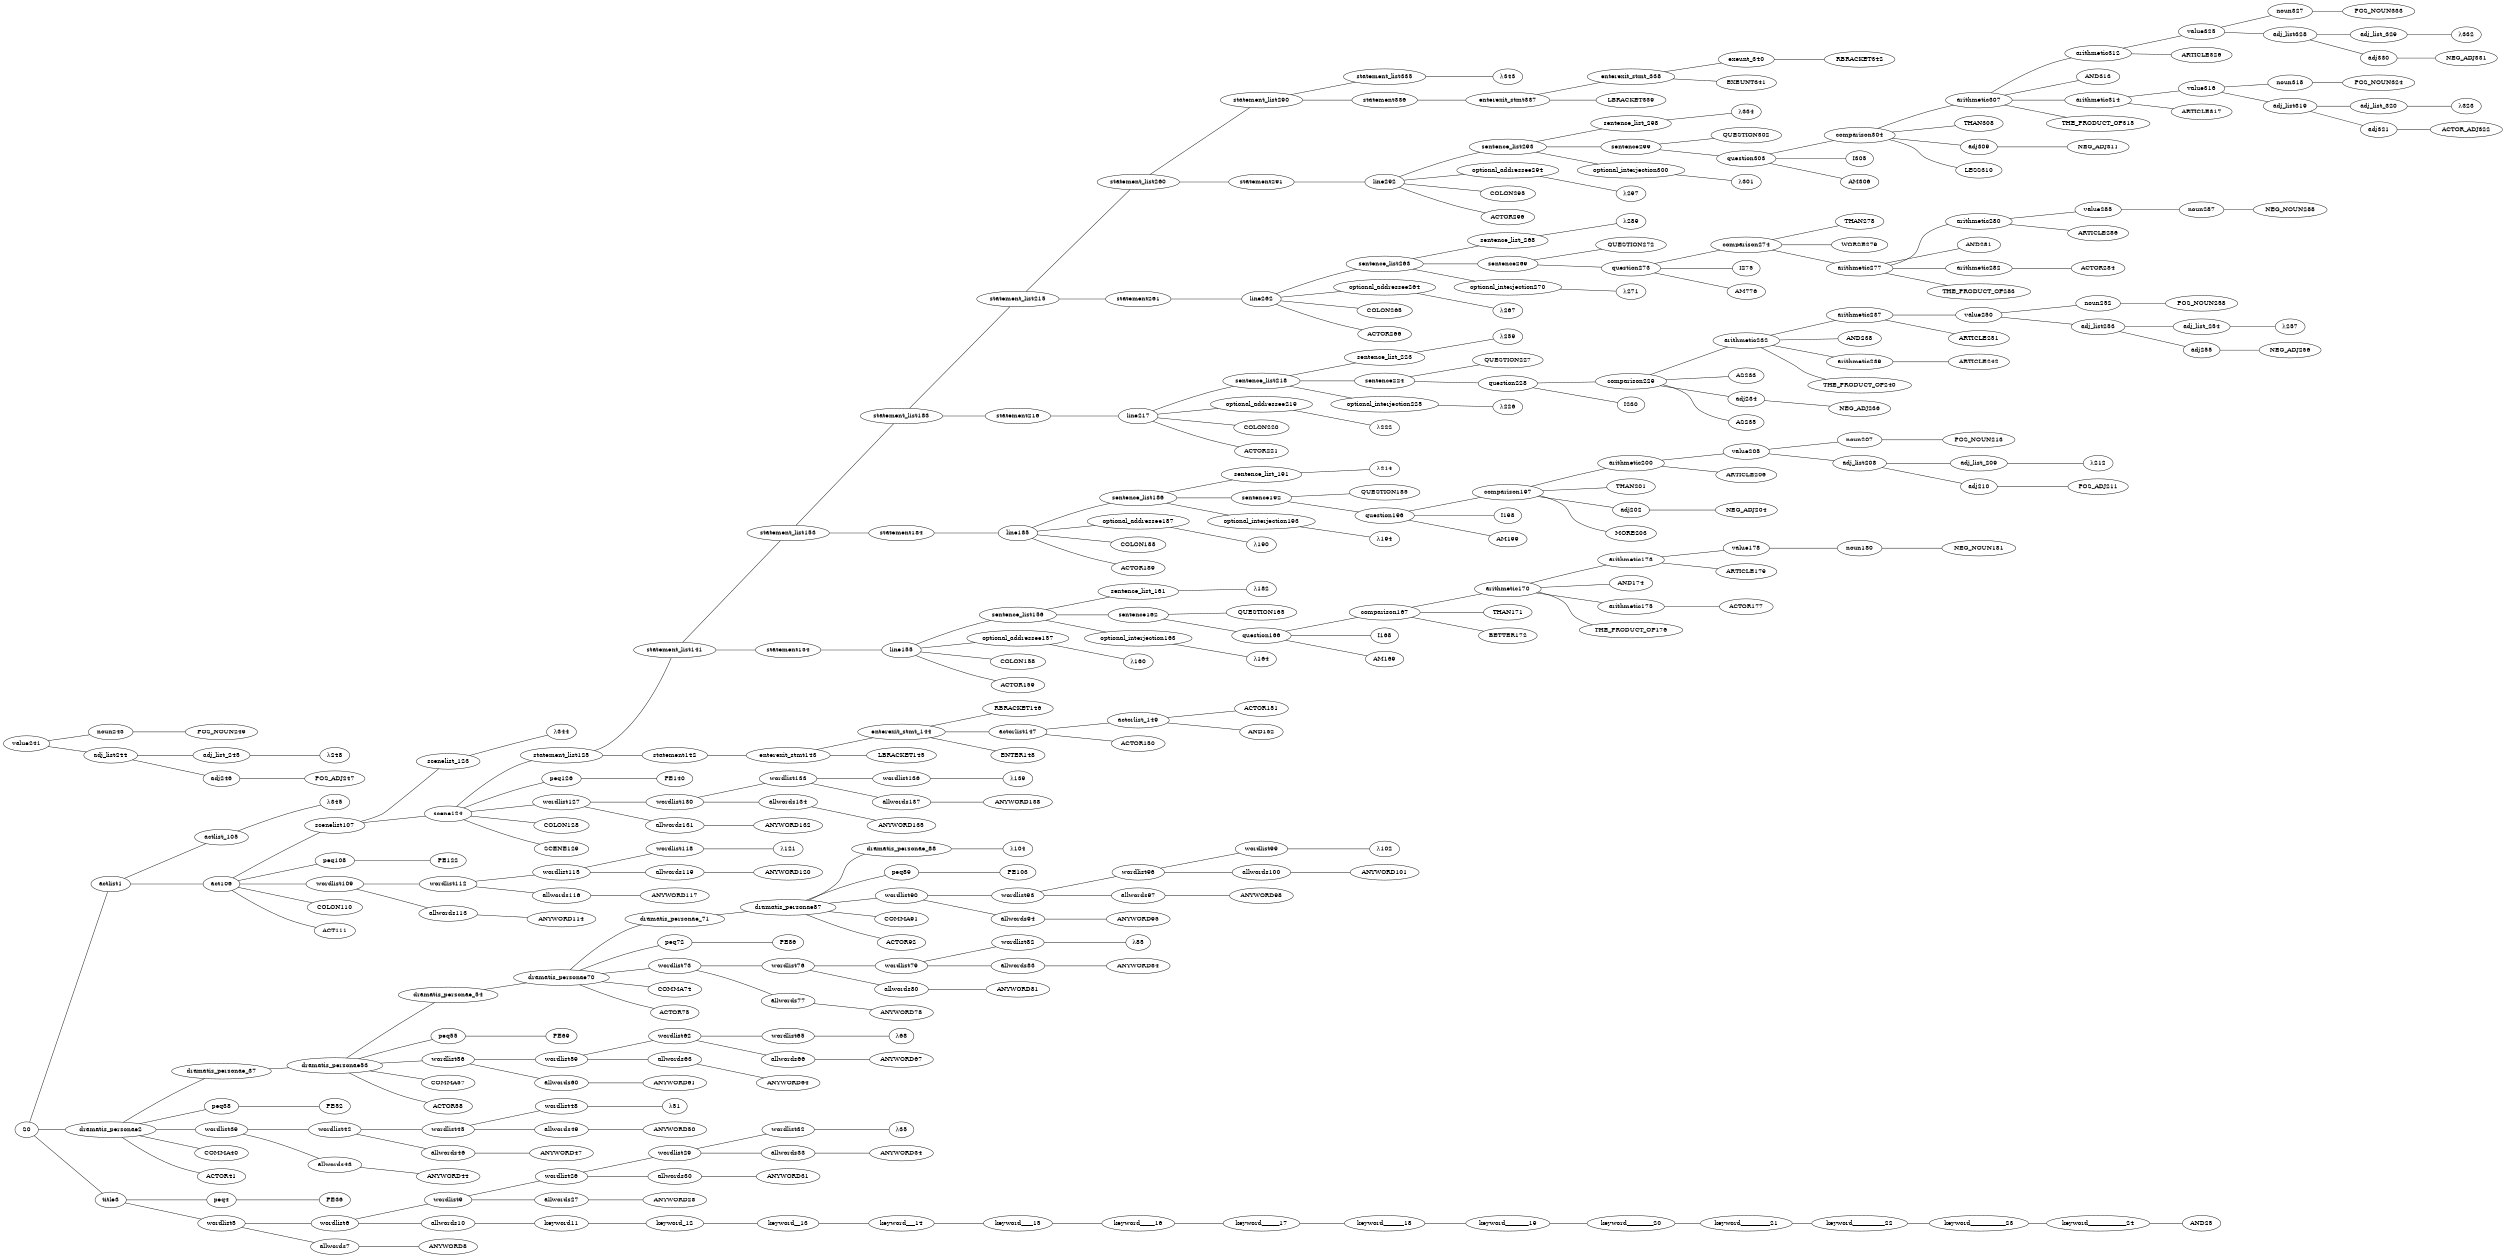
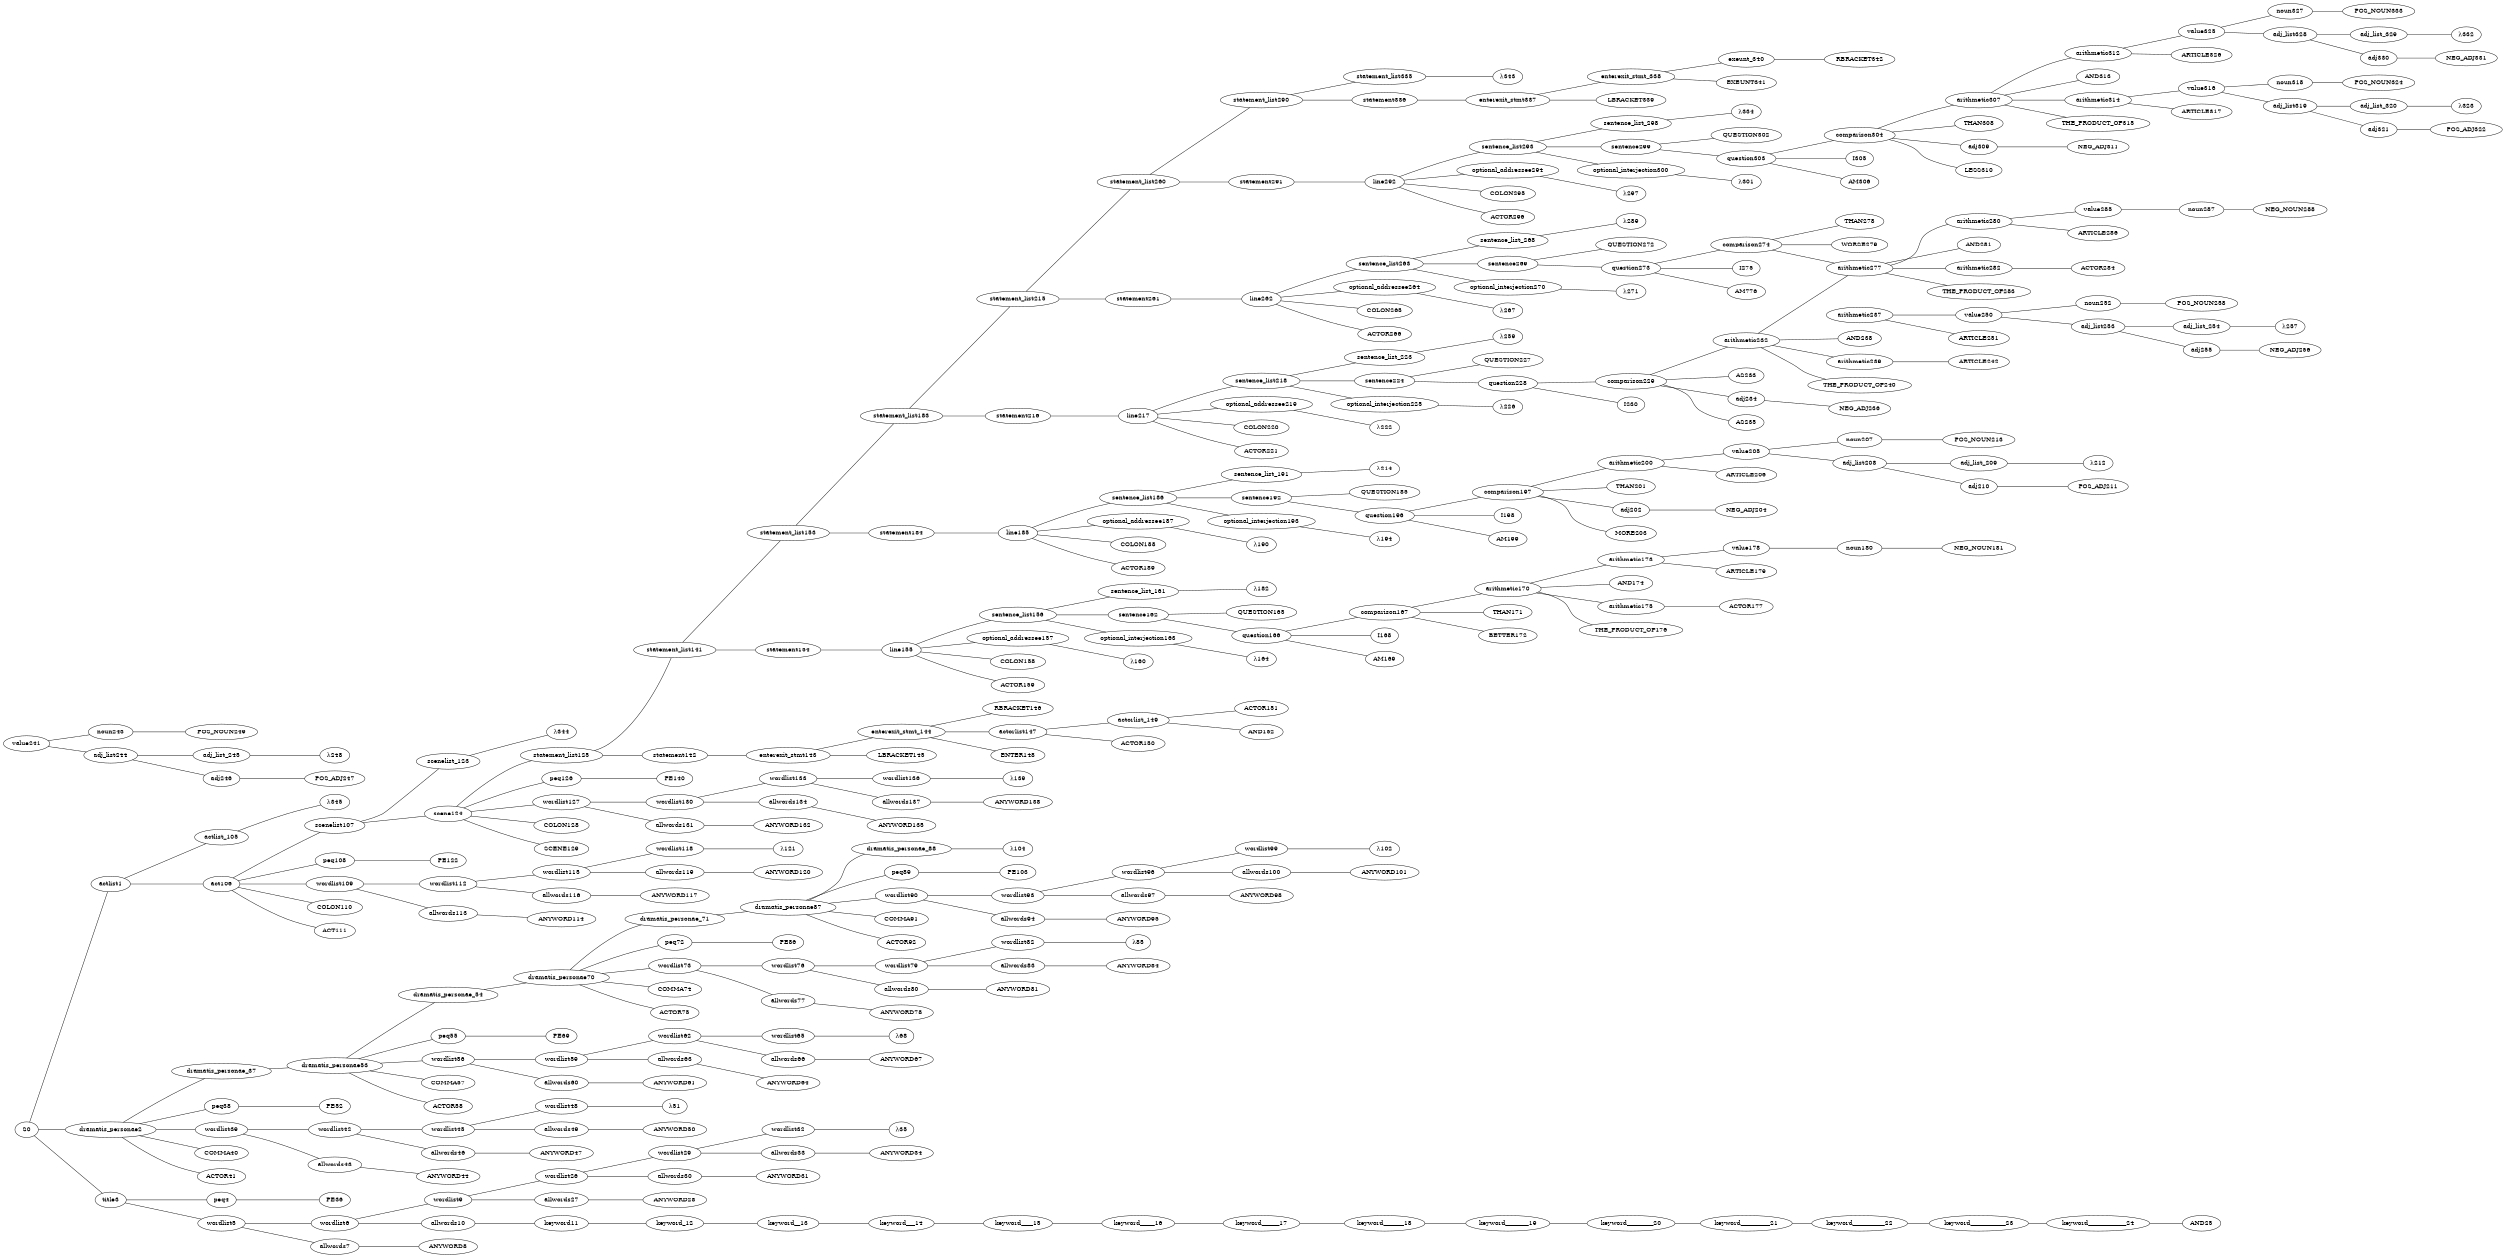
node "ACTOR_ADJ322": label "ACTOR_ADJ322" -> "POS_ADJ322"
edge "arithmetic237" -- "arithmetic232": now "arithmetic277" -- "arithmetic232"
